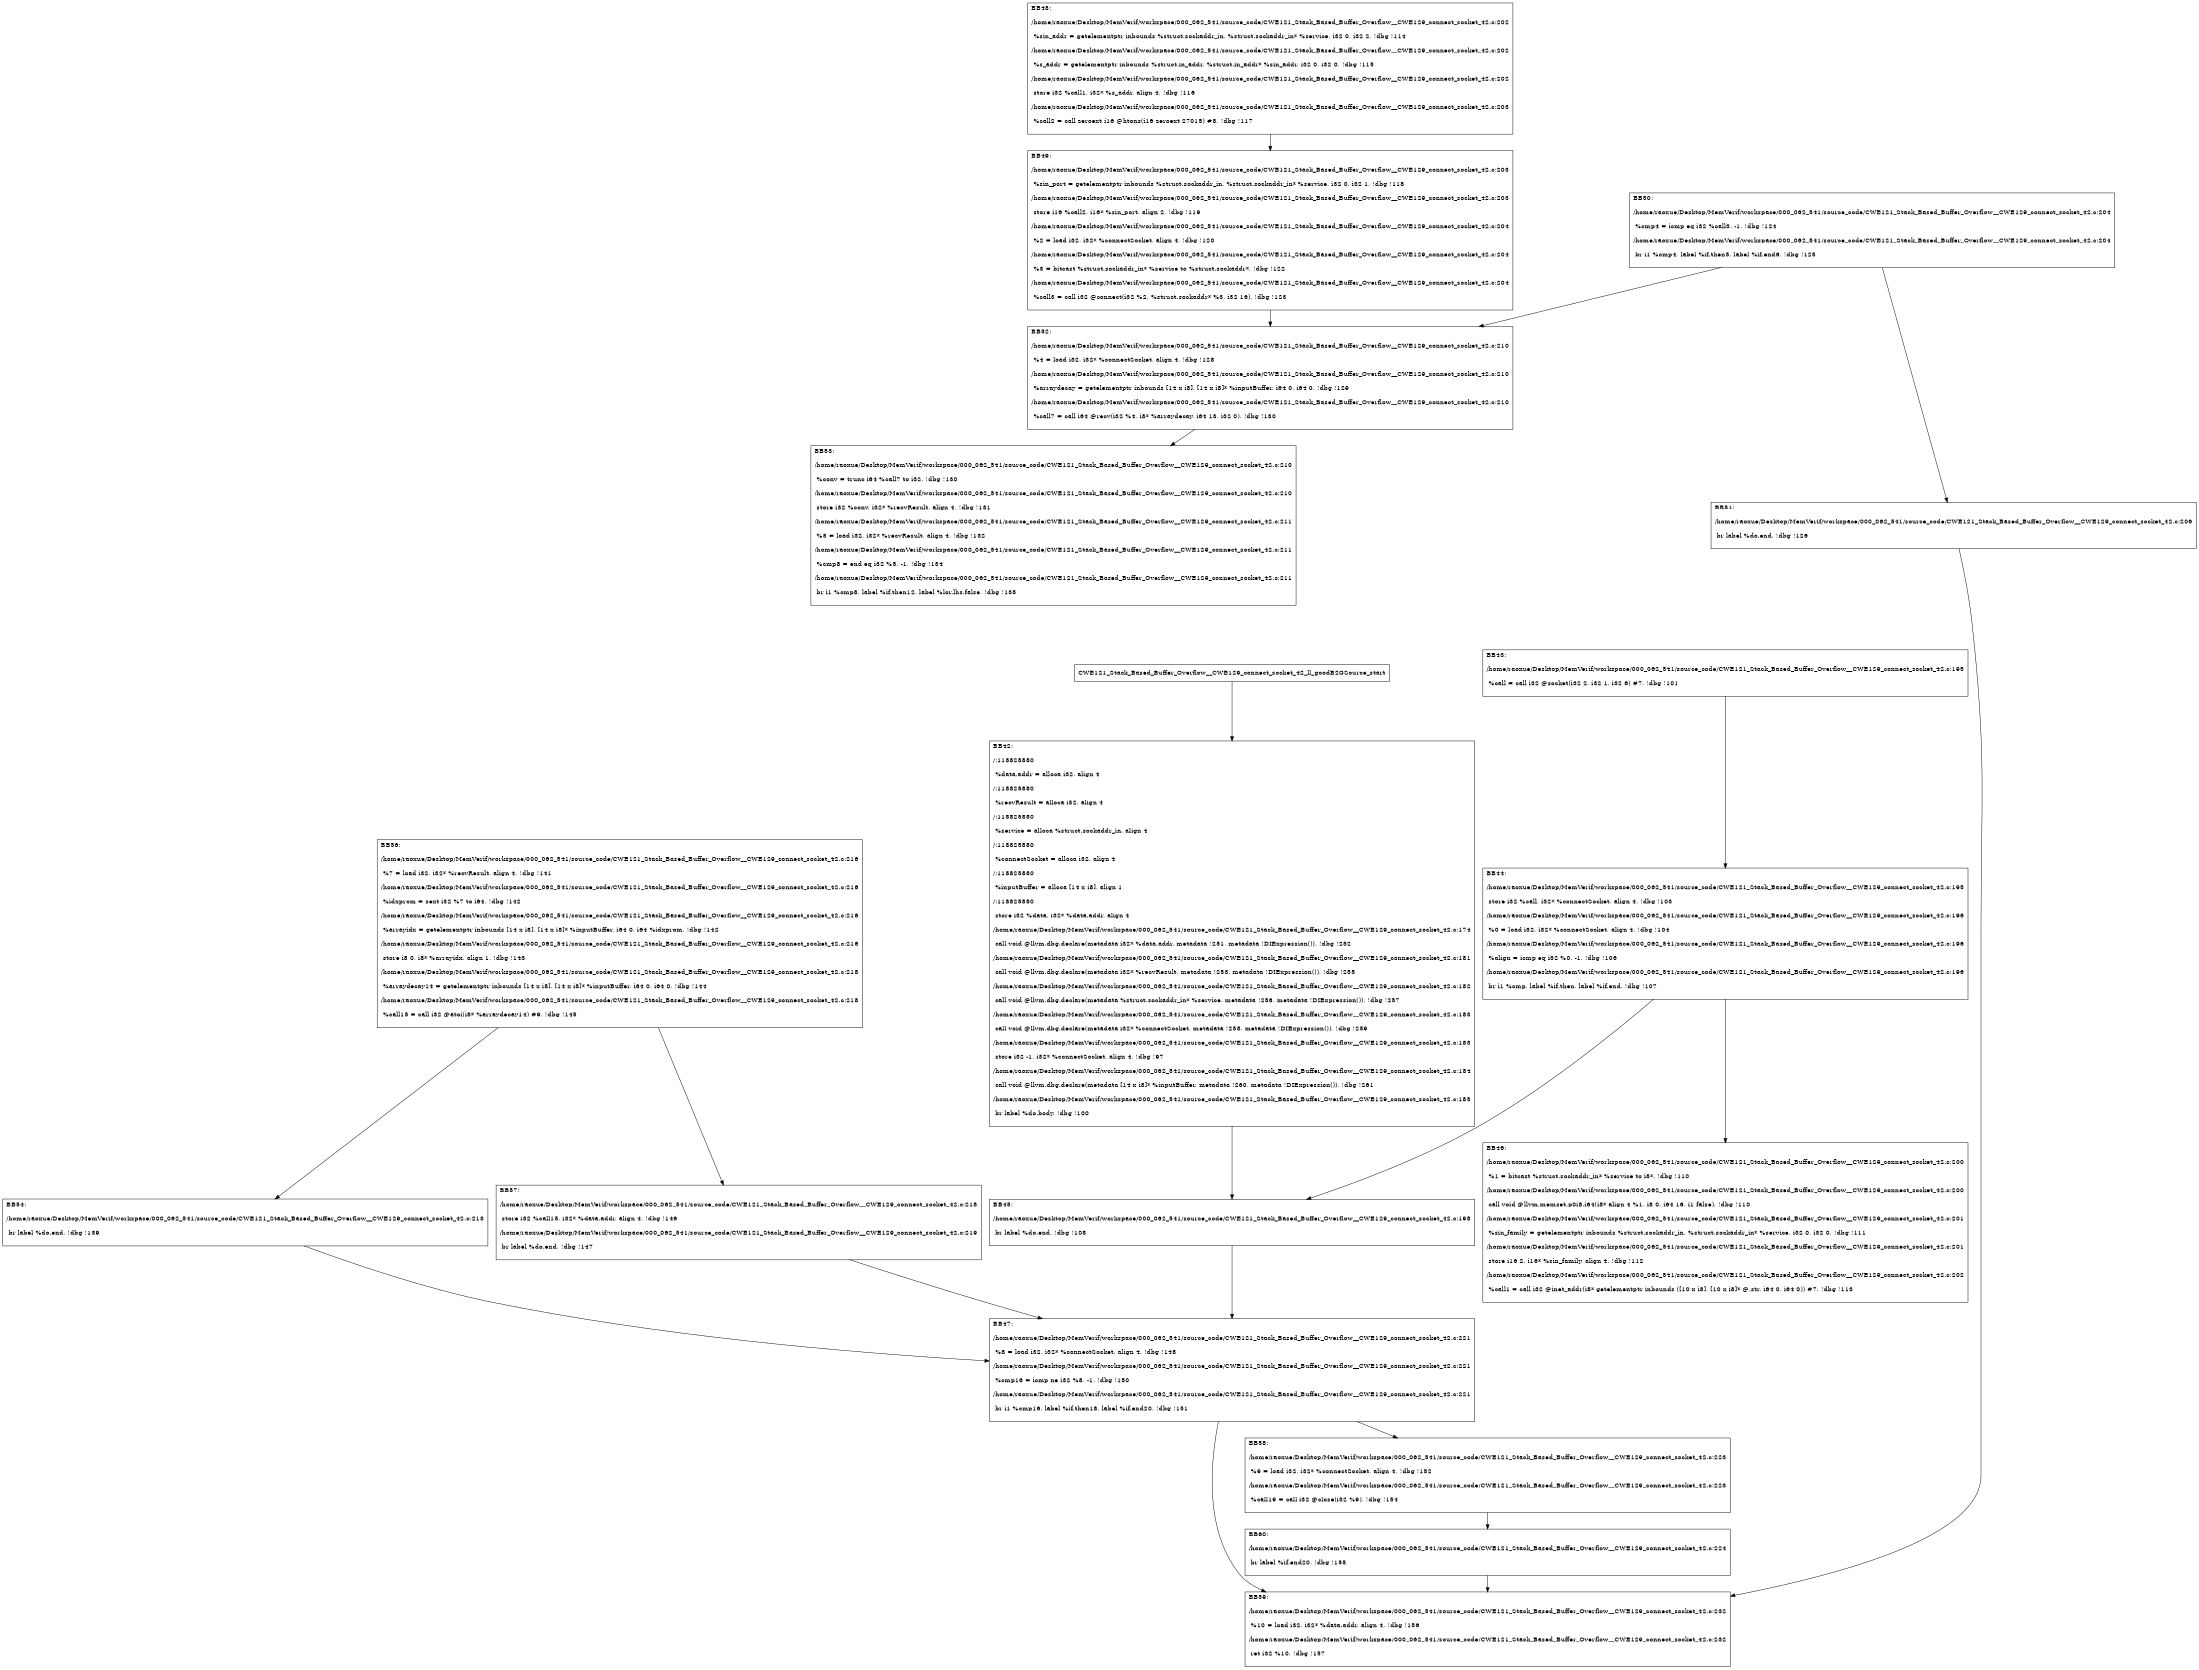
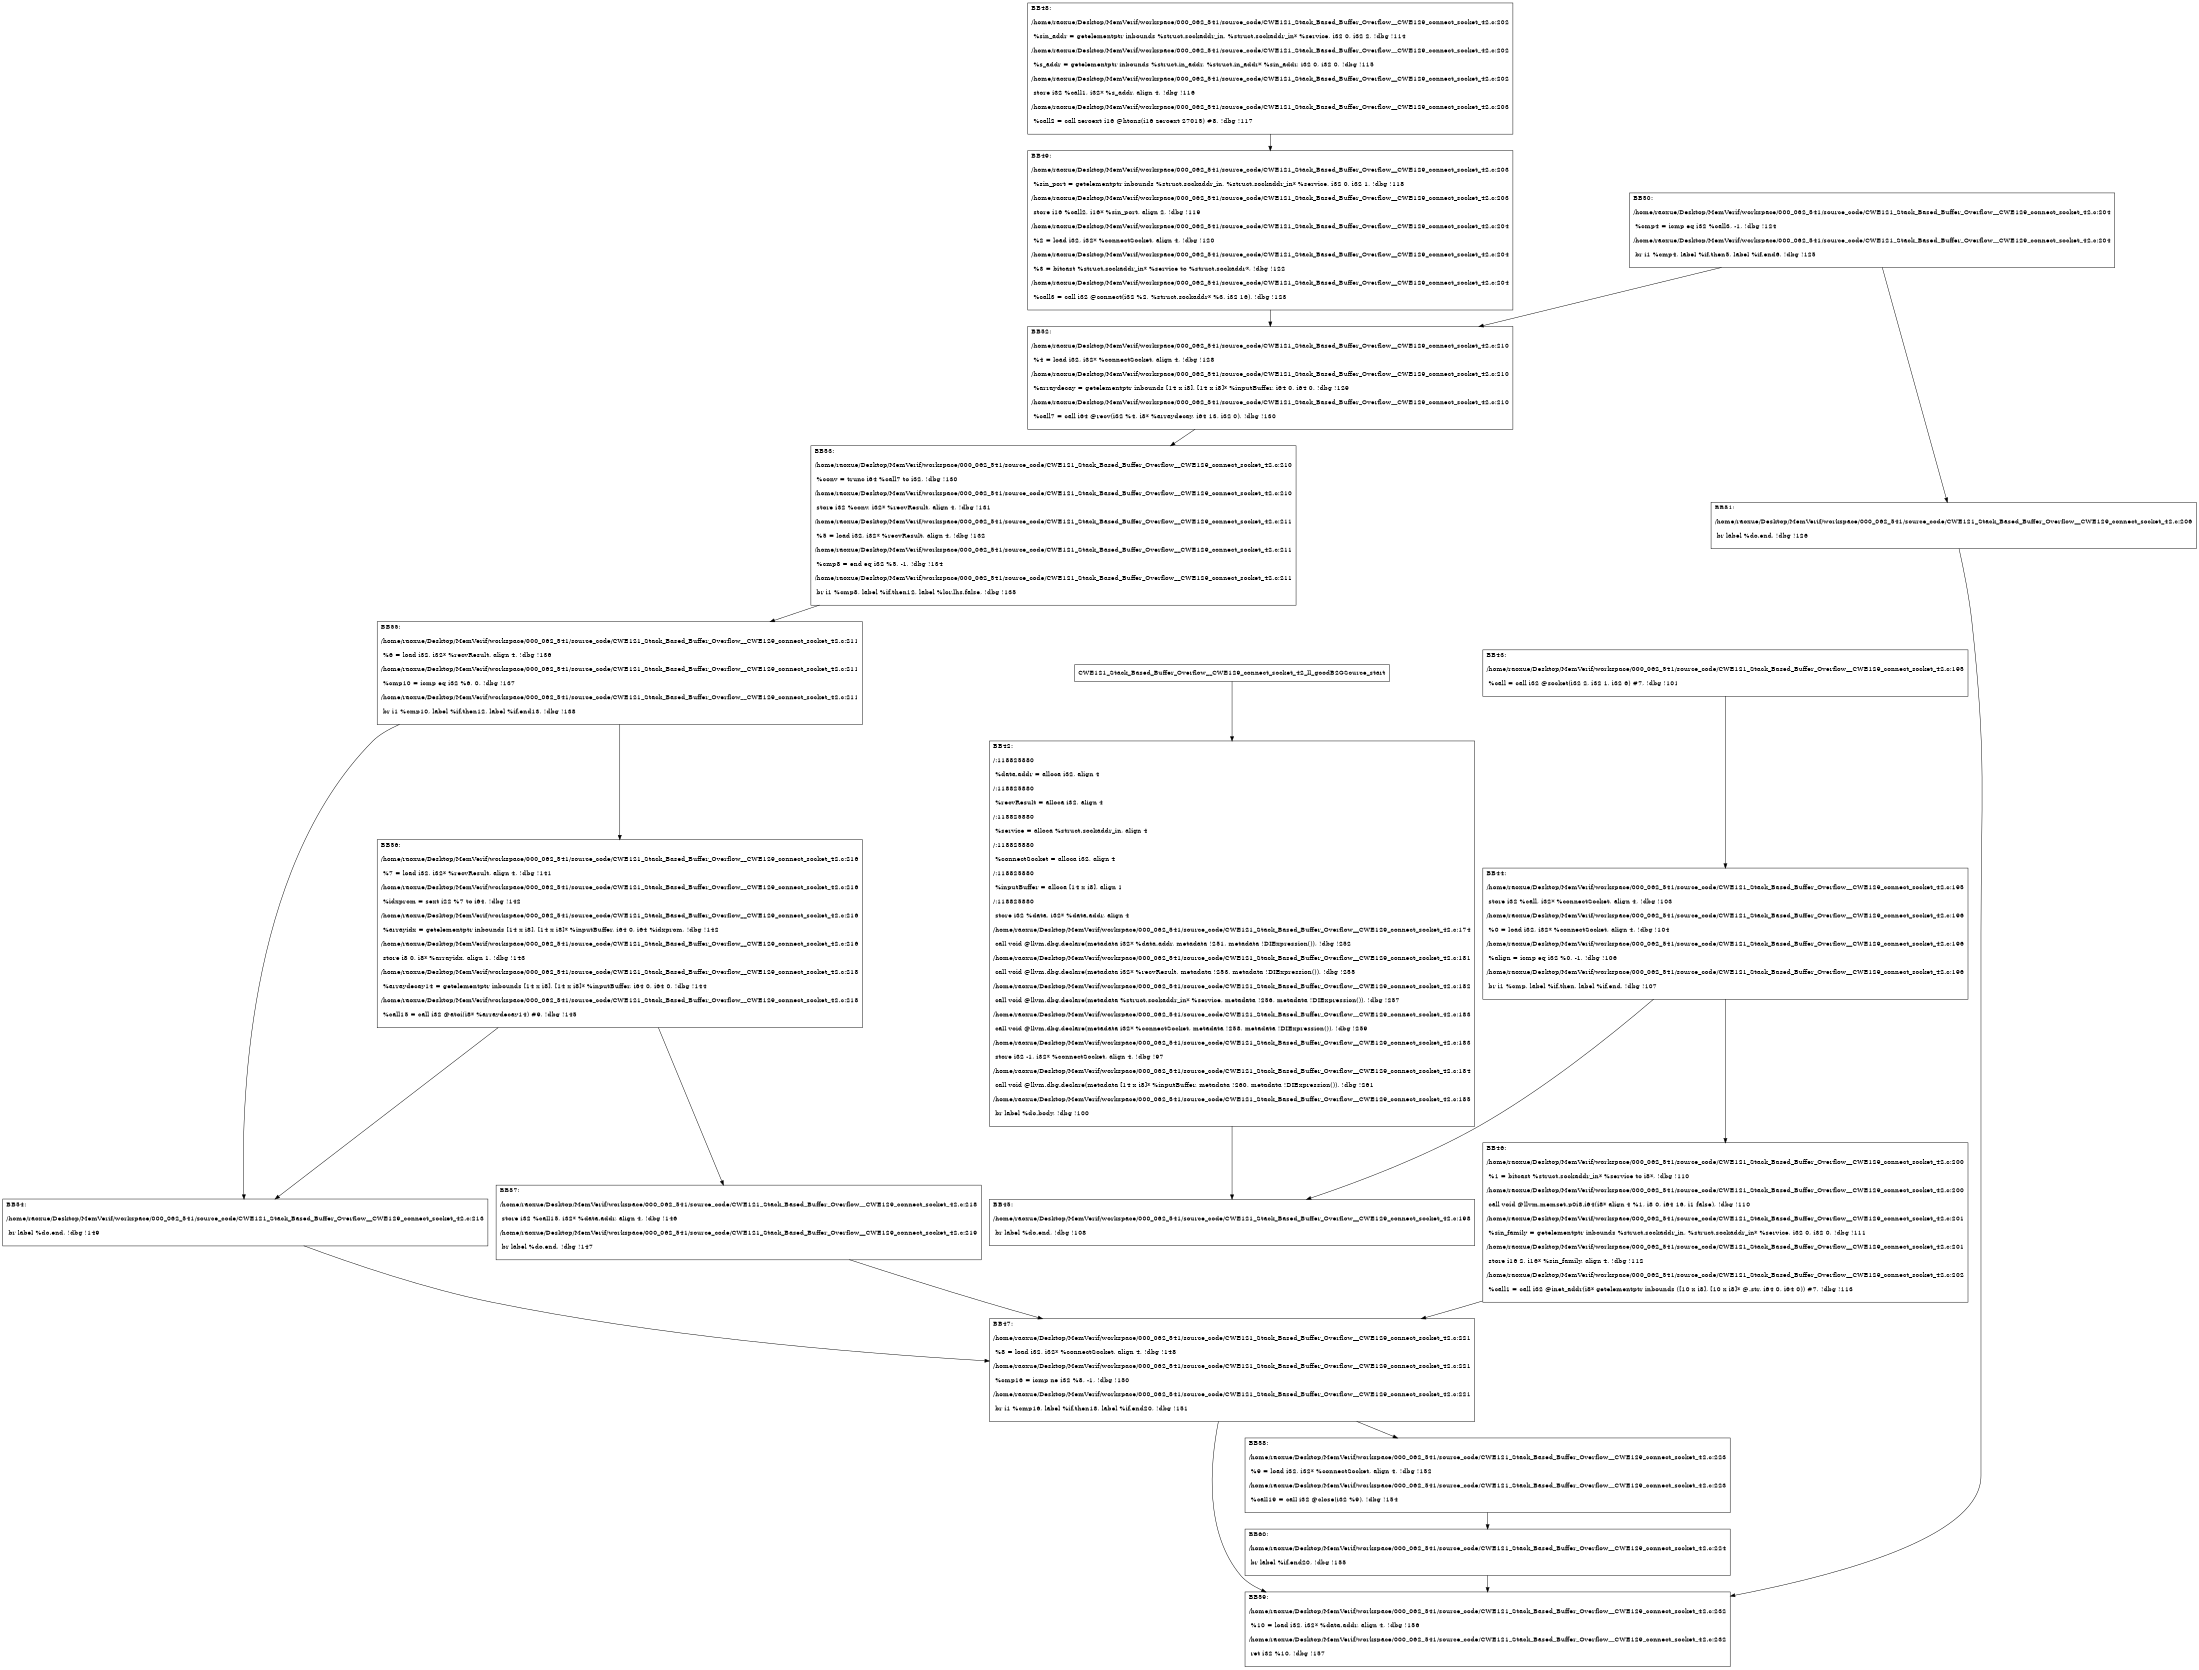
node "BB55:": added
node "BB56:": text "%idxprom = sext i32 %7 to i64, !dbg !142" -> "%idxprom = sext i22 %7 to i64, !dbg !142"
node "BB54:": text "br label %do.end, !dbg !139" -> "br label %do.end, !dbg !149"
edge "BB45:" -> "BB47:": now "BB46:" -> "BB47:"
